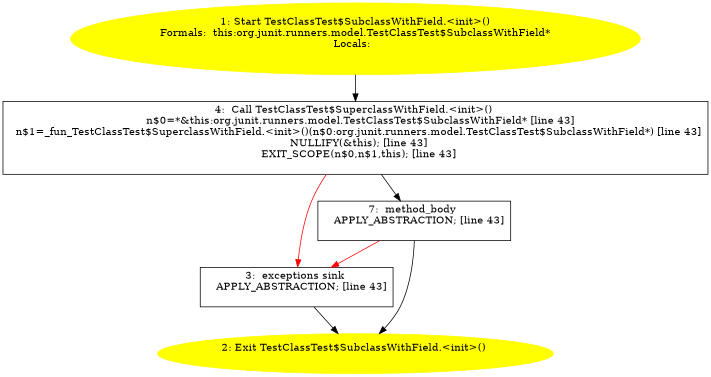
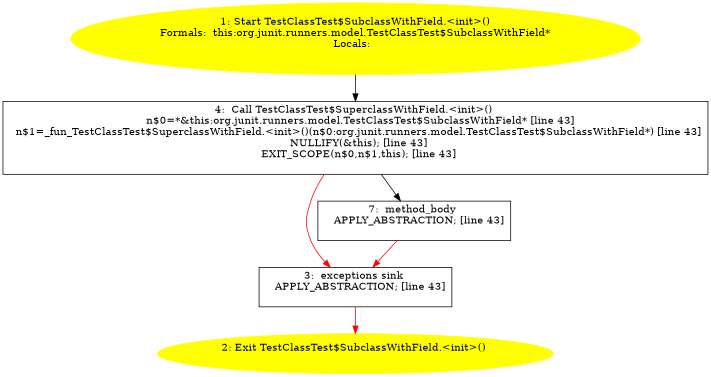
edge "7:  method_body APPLY_ABSTRACTION; [line 43]" -> "2: Exit TestClassTest$SubclassWithField.<init>()": removed
edge "3:  exceptions sink APPLY_ABSTRACTION; [line 43]" -> "2: Exit TestClassTest$SubclassWithField.<init>()": color black -> red
